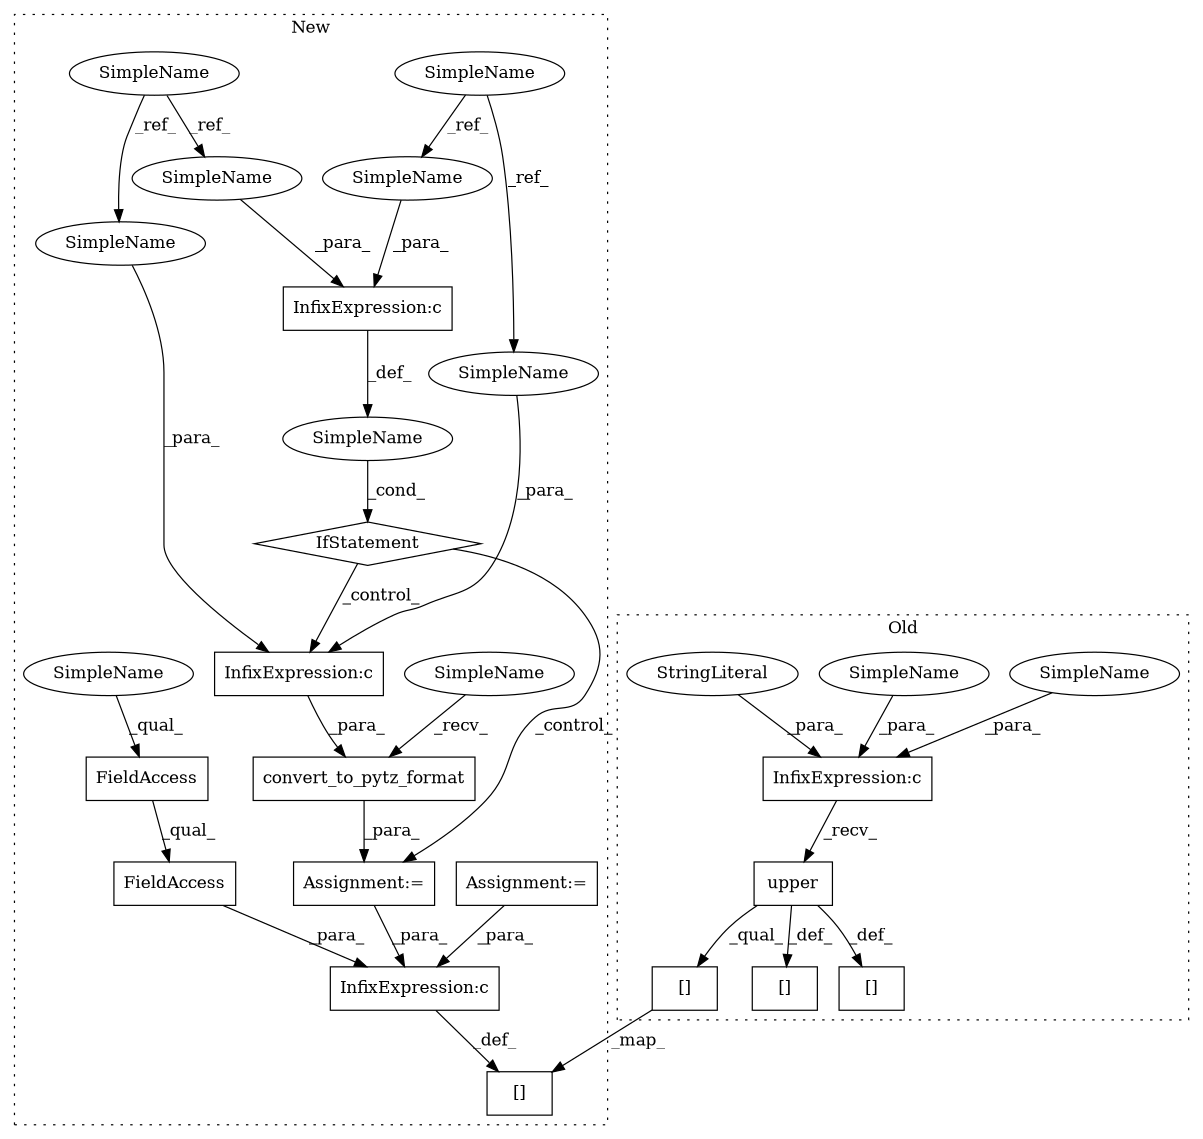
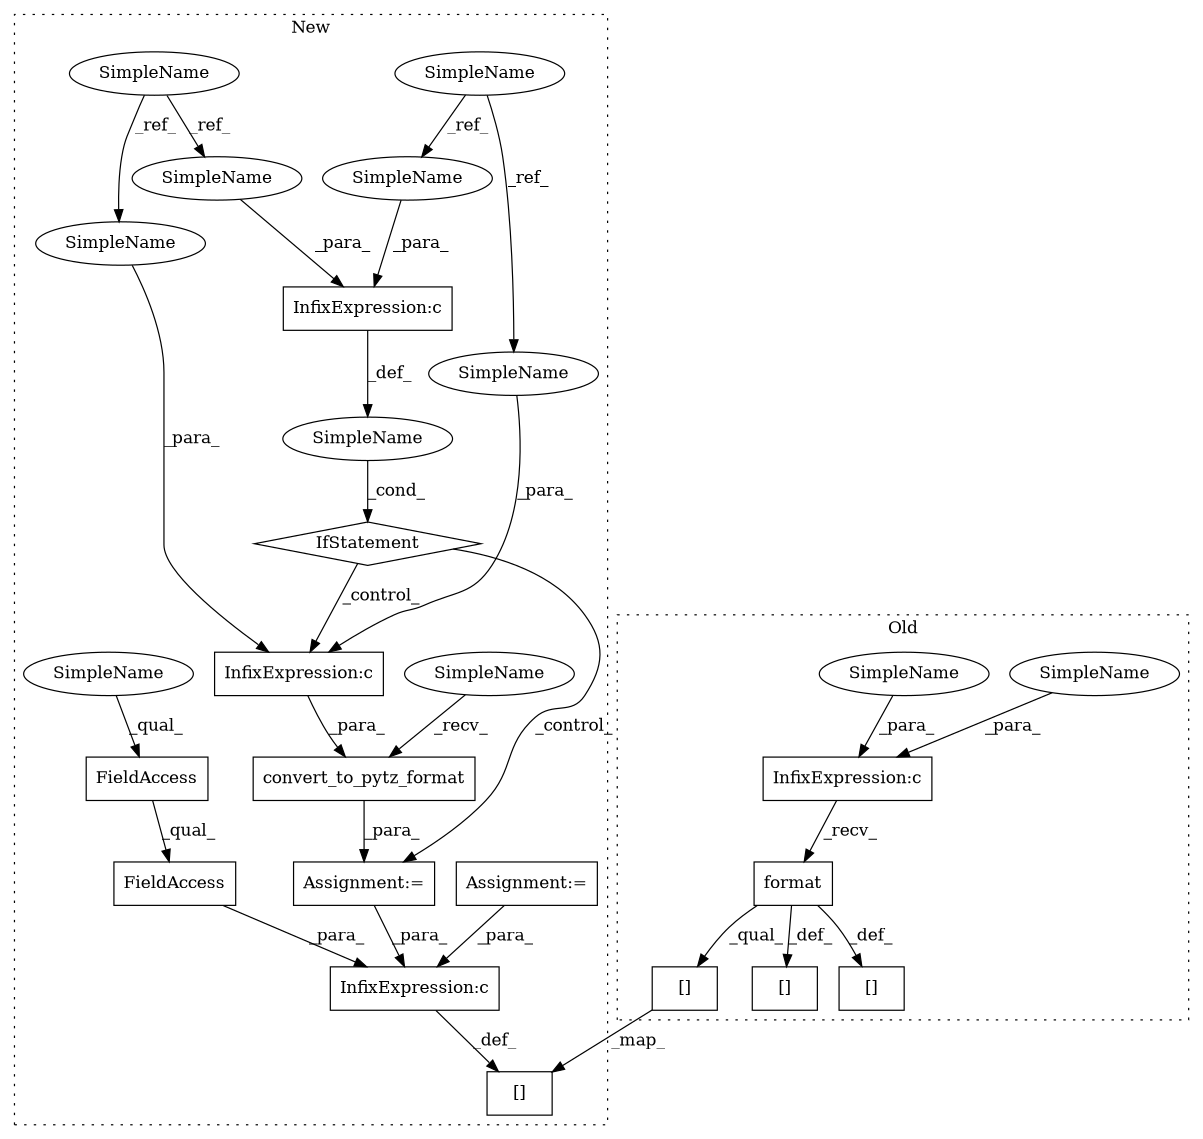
node "StringLiteral": removed
node "upper": label "upper" -> "format"
